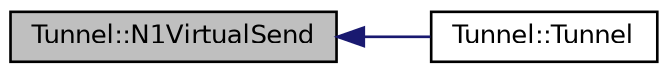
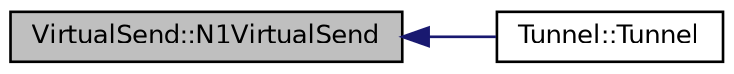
node "Tunnel::N1VirtualSend": label "Tunnel::N1VirtualSend" -> "VirtualSend::N1VirtualSend"
